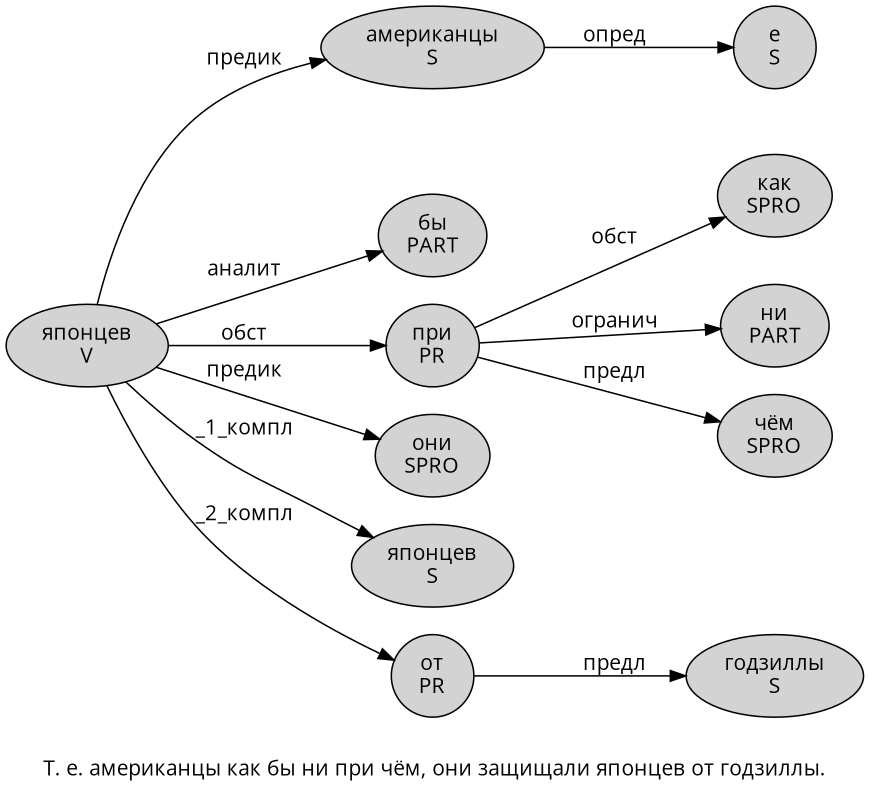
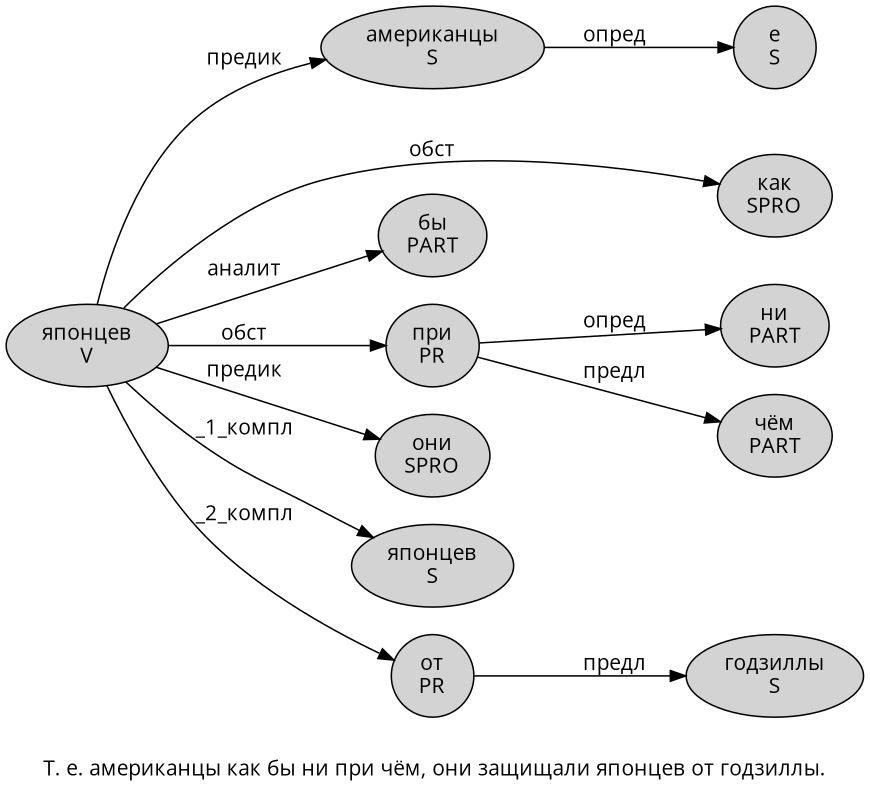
edge "при PR" -> "как SPRO": now "японцев V" -> "как SPRO"
edge "при PR" -> "ни PART": label "огранич" -> "опред"
node "чём SPRO": label "чём SPRO" -> "чём PART"
